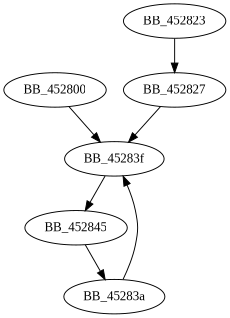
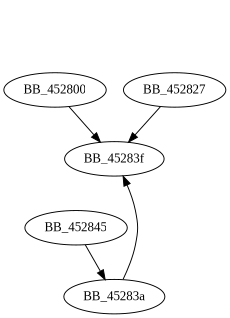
node "BB_452823": removed
edge "BB_45283f" -> "BB_452845": removed
